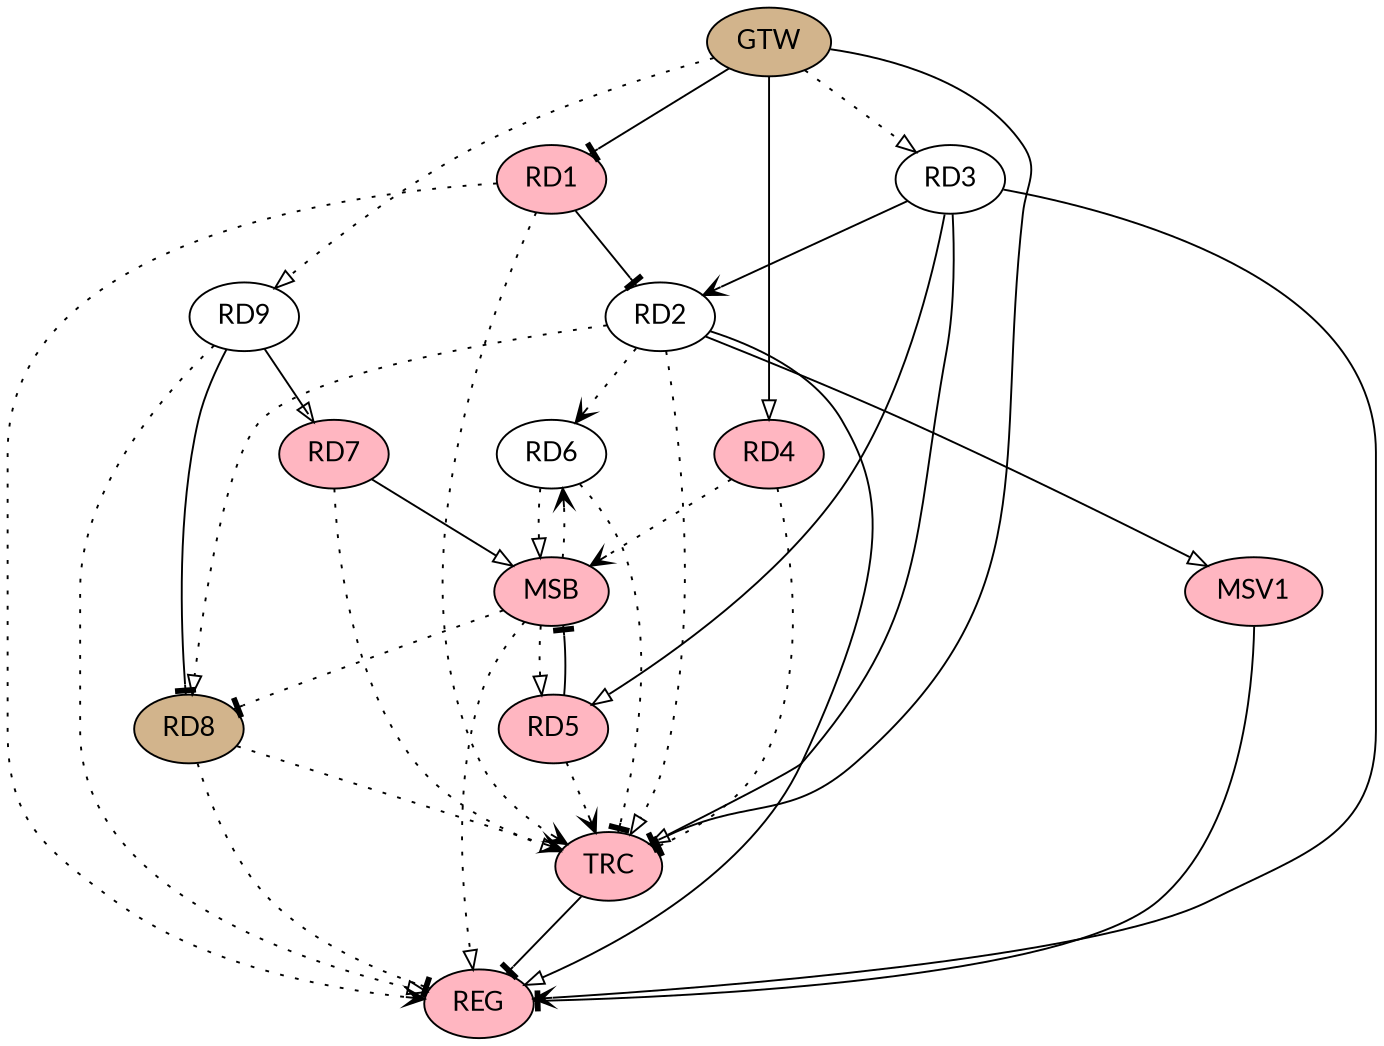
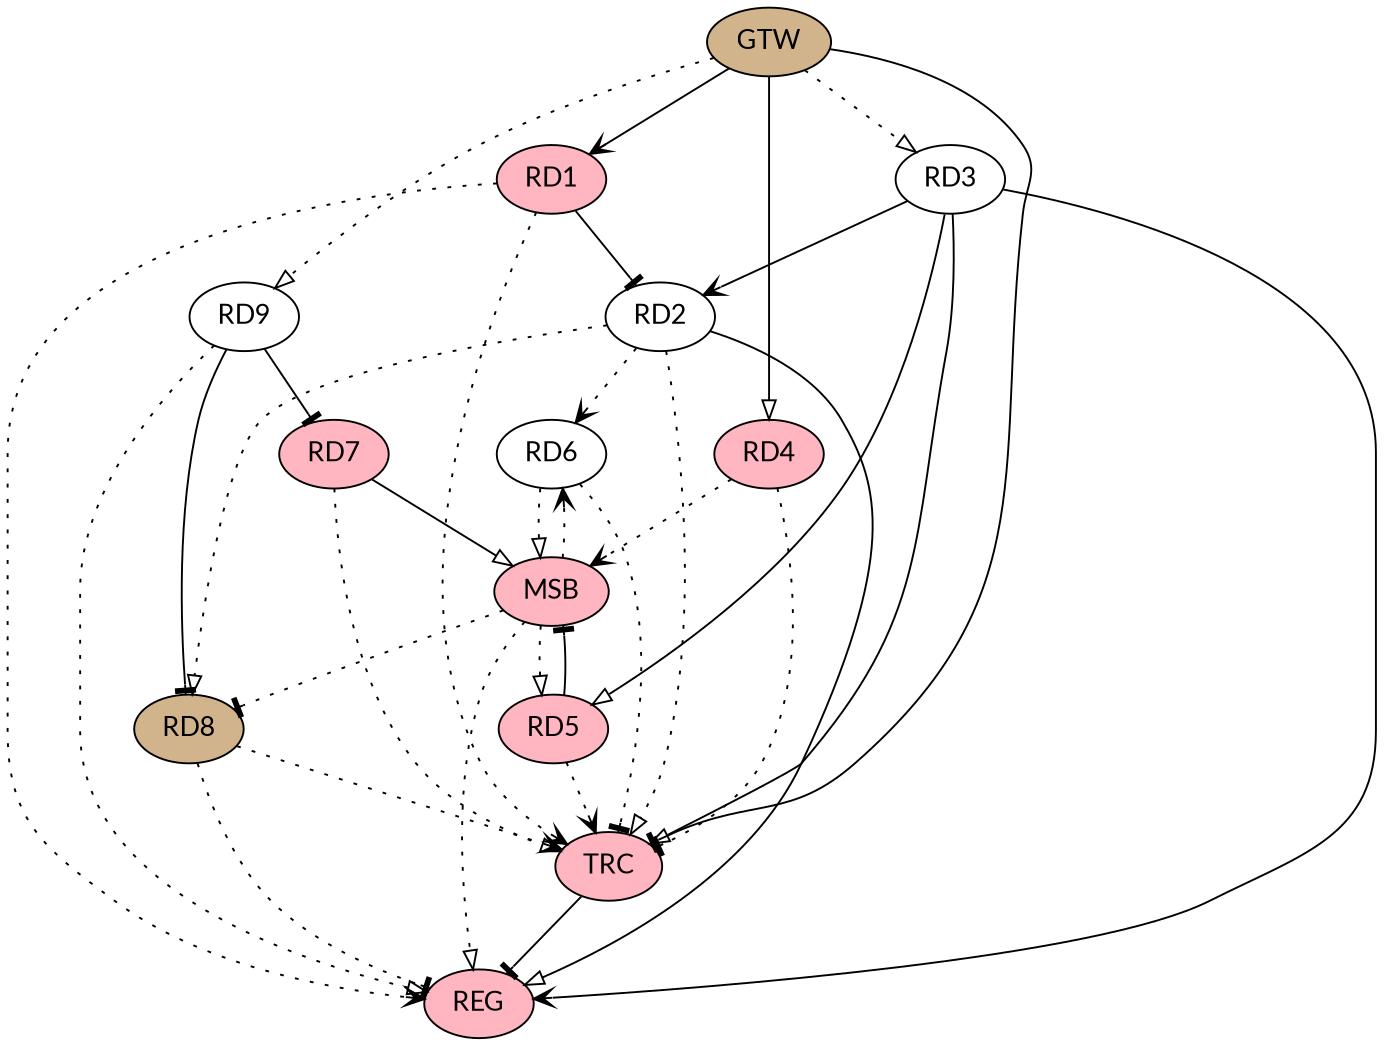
edge "GTW" -> "RD1": arrowhead tee -> vee
edge "RD9" -> "RD7": arrowhead onormal -> tee
node "MSV1": removed
